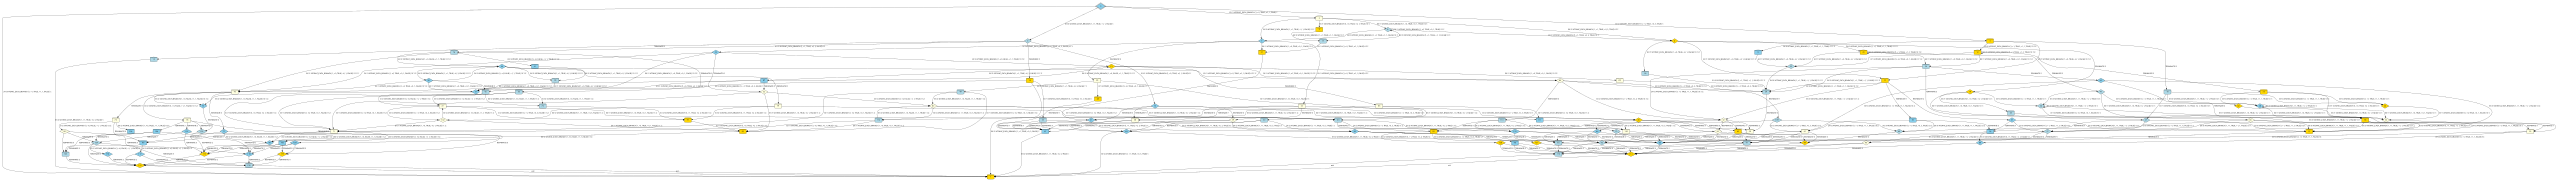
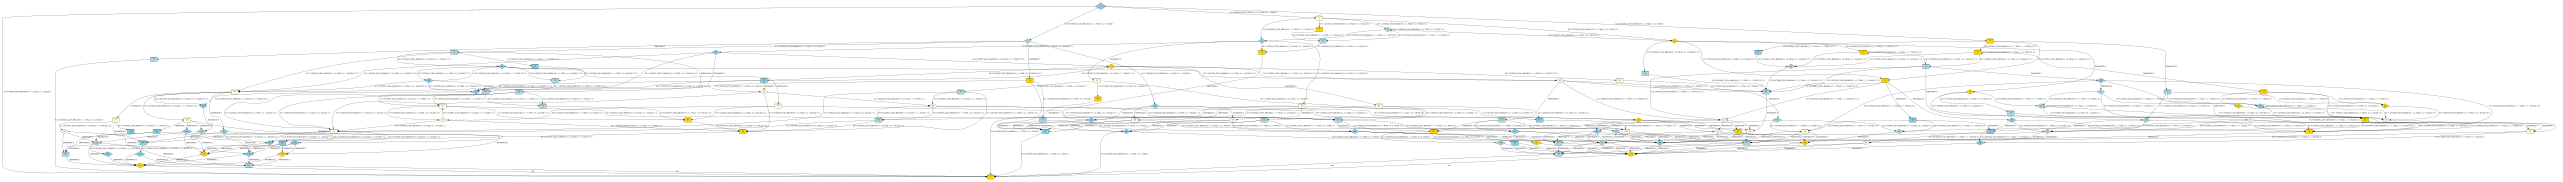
edge "20" -> "47": now "65" -> "47"
node "128": fillcolor gold -> lightblue
